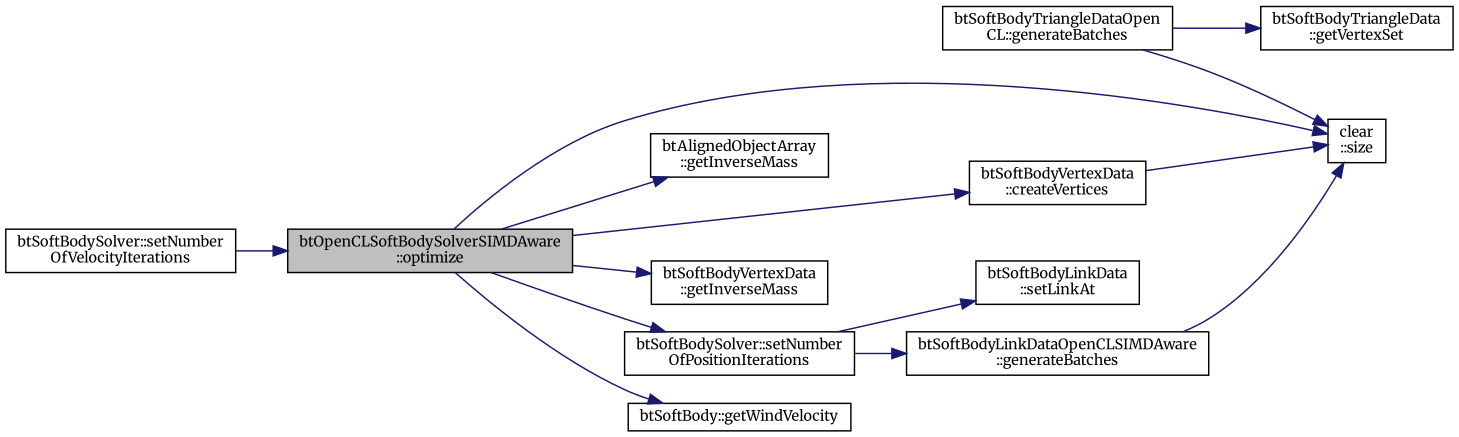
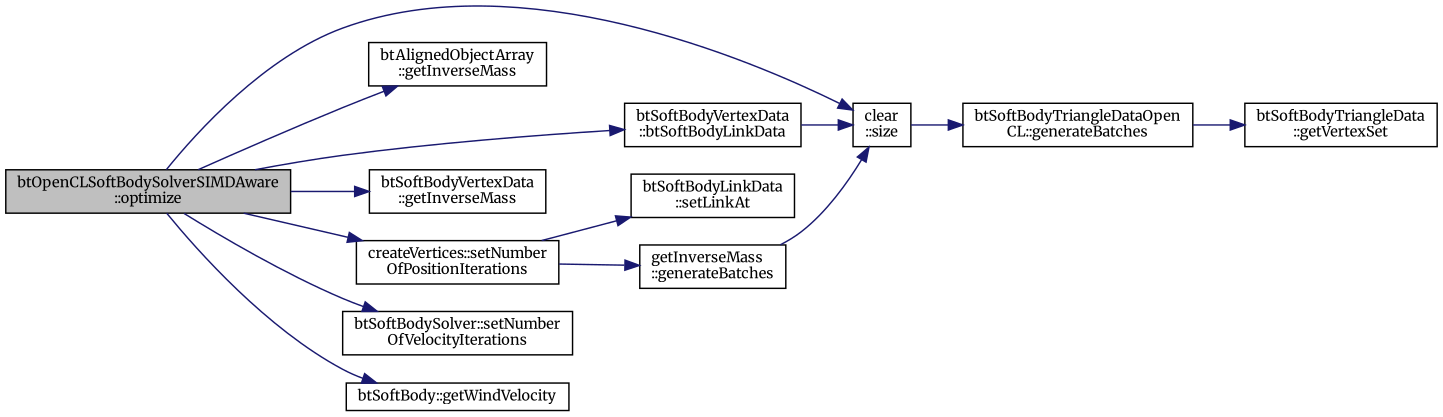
edge "btSoftBodyTriangleDataOpen CL::generateBatches" -> "clear ::size": reversed
node "btSoftBodyVertexData ::createVertices": label "btSoftBodyVertexData ::createVertices" -> "btSoftBodyVertexData ::btSoftBodyLinkData"
edge "btSoftBodySolver::setNumber OfVelocityIterations" -> "btOpenCLSoftBodySolverSIMDAware ::optimize": reversed
node "btSoftBodySolver::setNumber OfPositionIterations": label "btSoftBodySolver::setNumber OfPositionIterations" -> "createVertices::setNumber OfPositionIterations"
node "btSoftBodyLinkDataOpenCLSIMDAware ::generateBatches": label "btSoftBodyLinkDataOpenCLSIMDAware ::generateBatches" -> "getInverseMass ::generateBatches"
